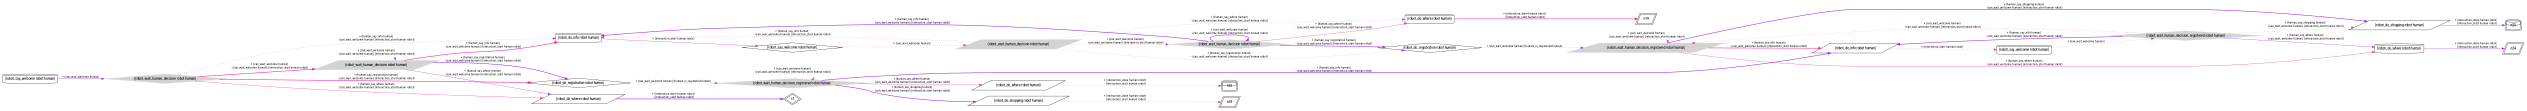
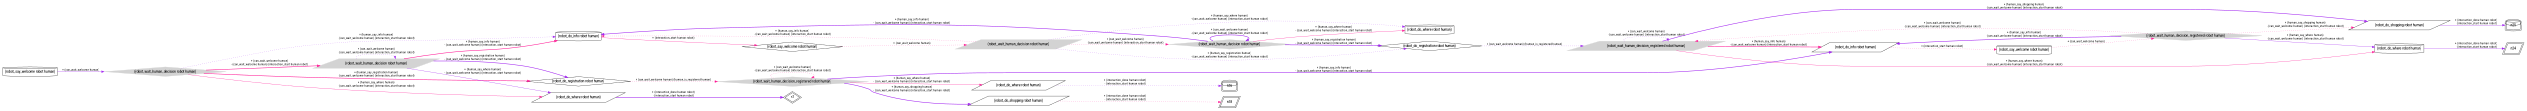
node "n19": removed
